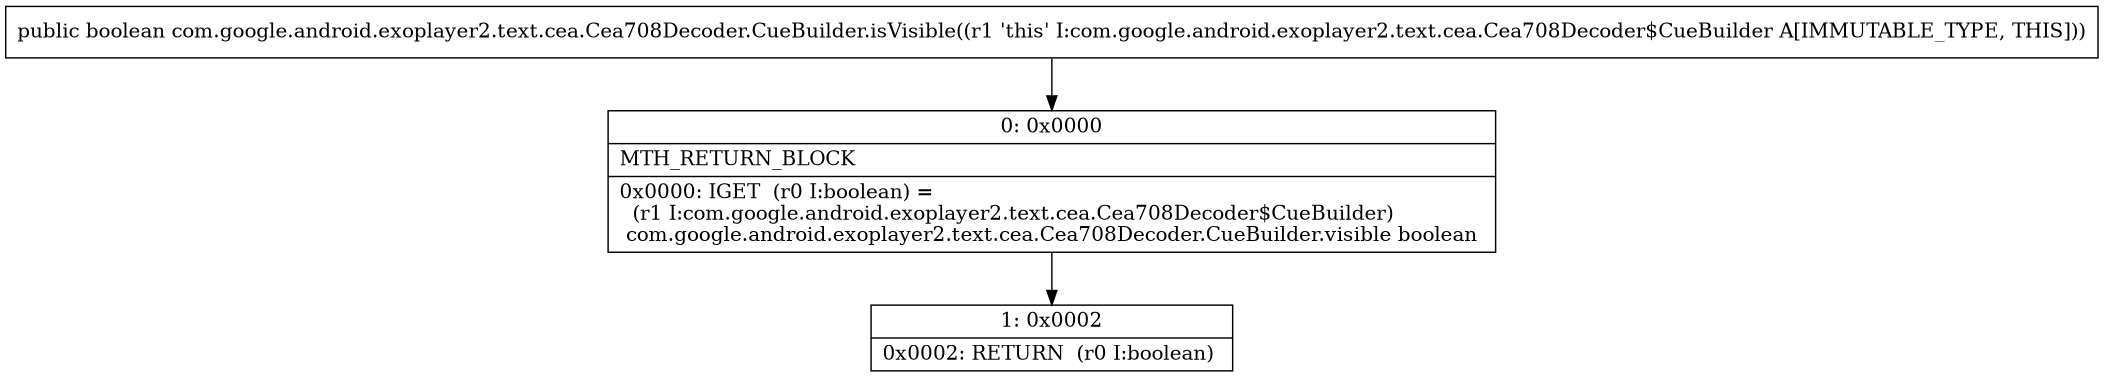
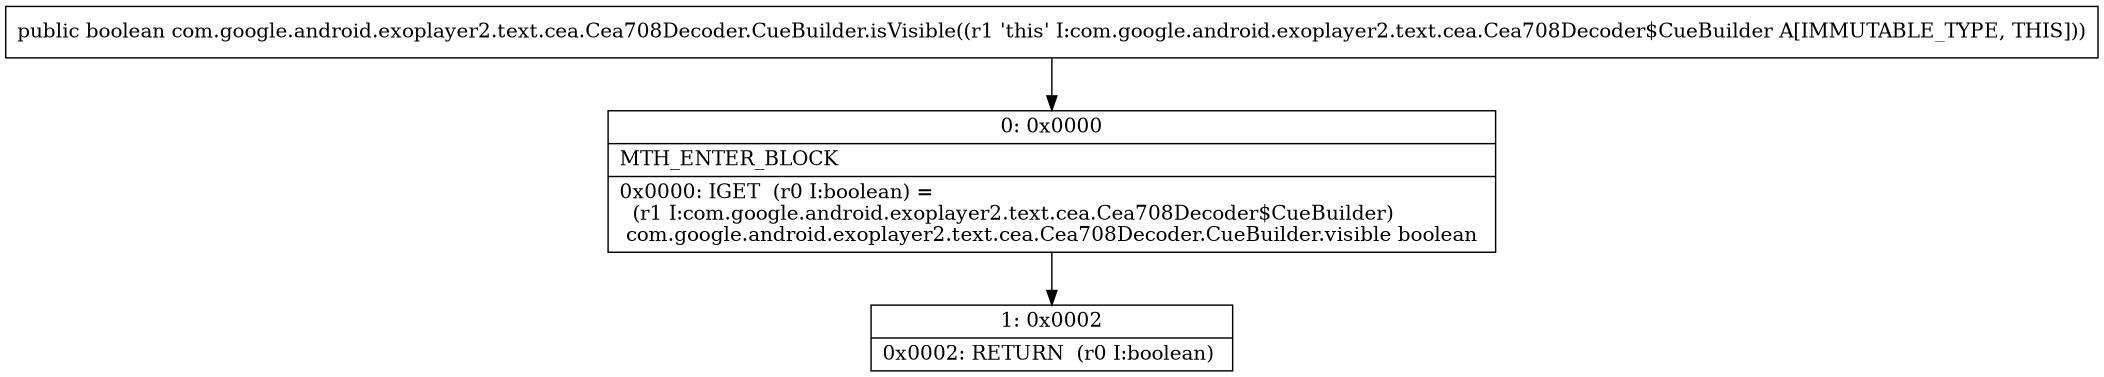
node "0: 0x0000": text "MTH_RETURN_BLOCK" -> "MTH_ENTER_BLOCK"
